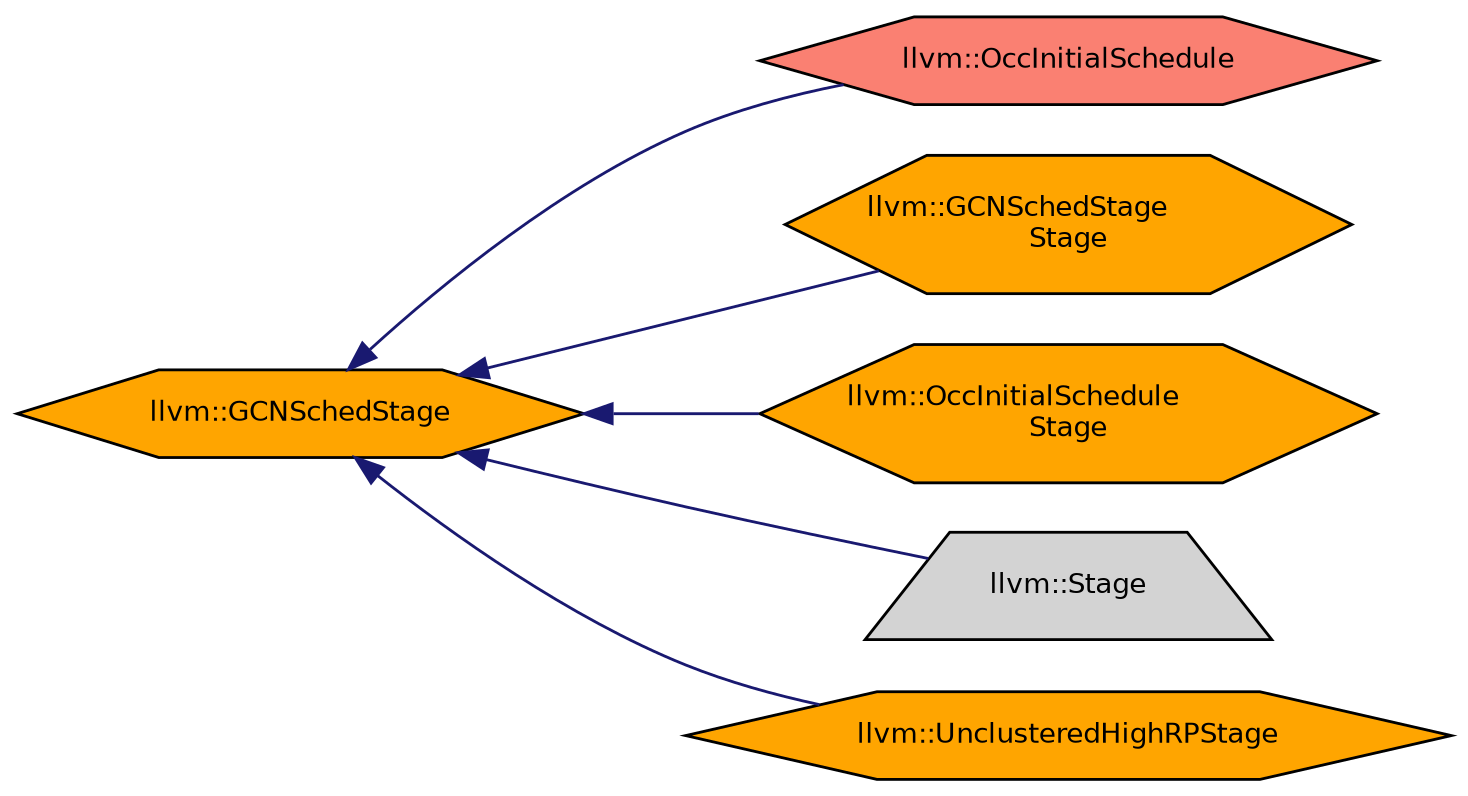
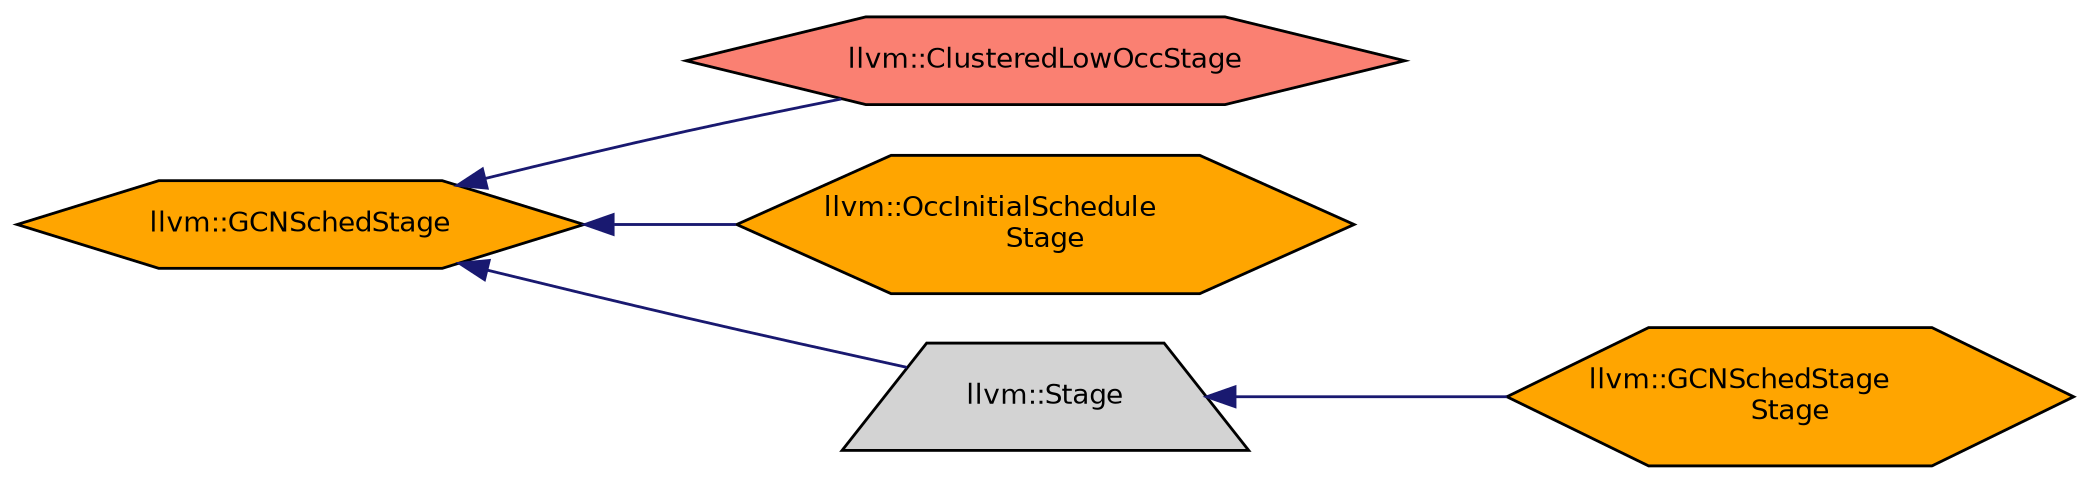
node "llvm::OccInitialSchedule": label "llvm::OccInitialSchedule" -> "llvm::ClusteredLowOccStage"
edge "llvm::GCNSchedStage Stage" -> "llvm::GCNSchedStage": now "llvm::GCNSchedStage Stage" -> "llvm::Stage"
node "llvm::UnclusteredHighRPStage": removed
